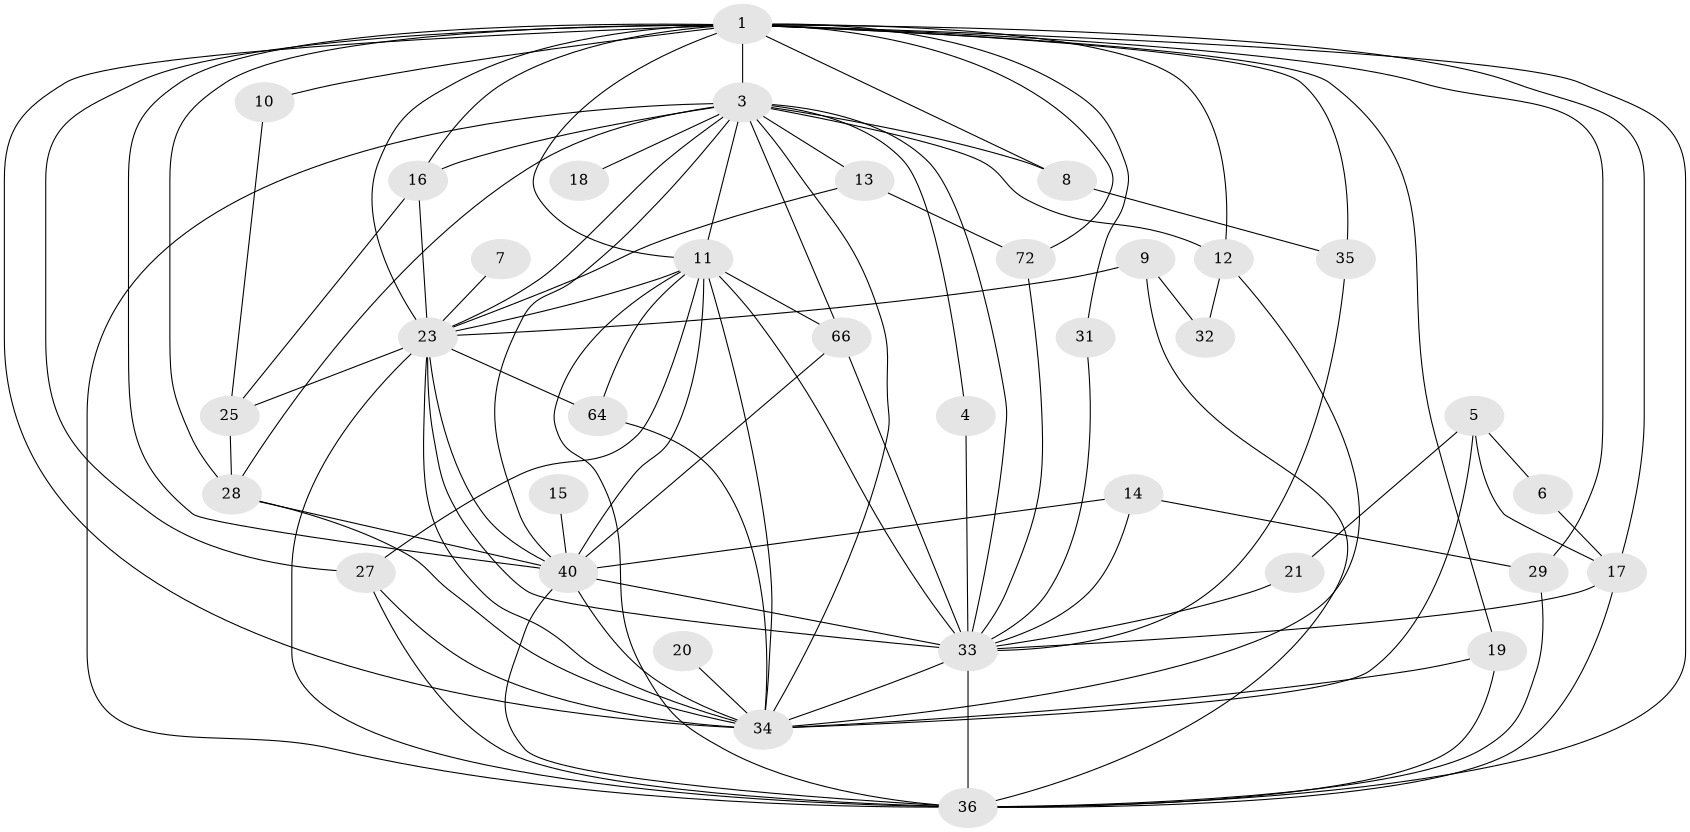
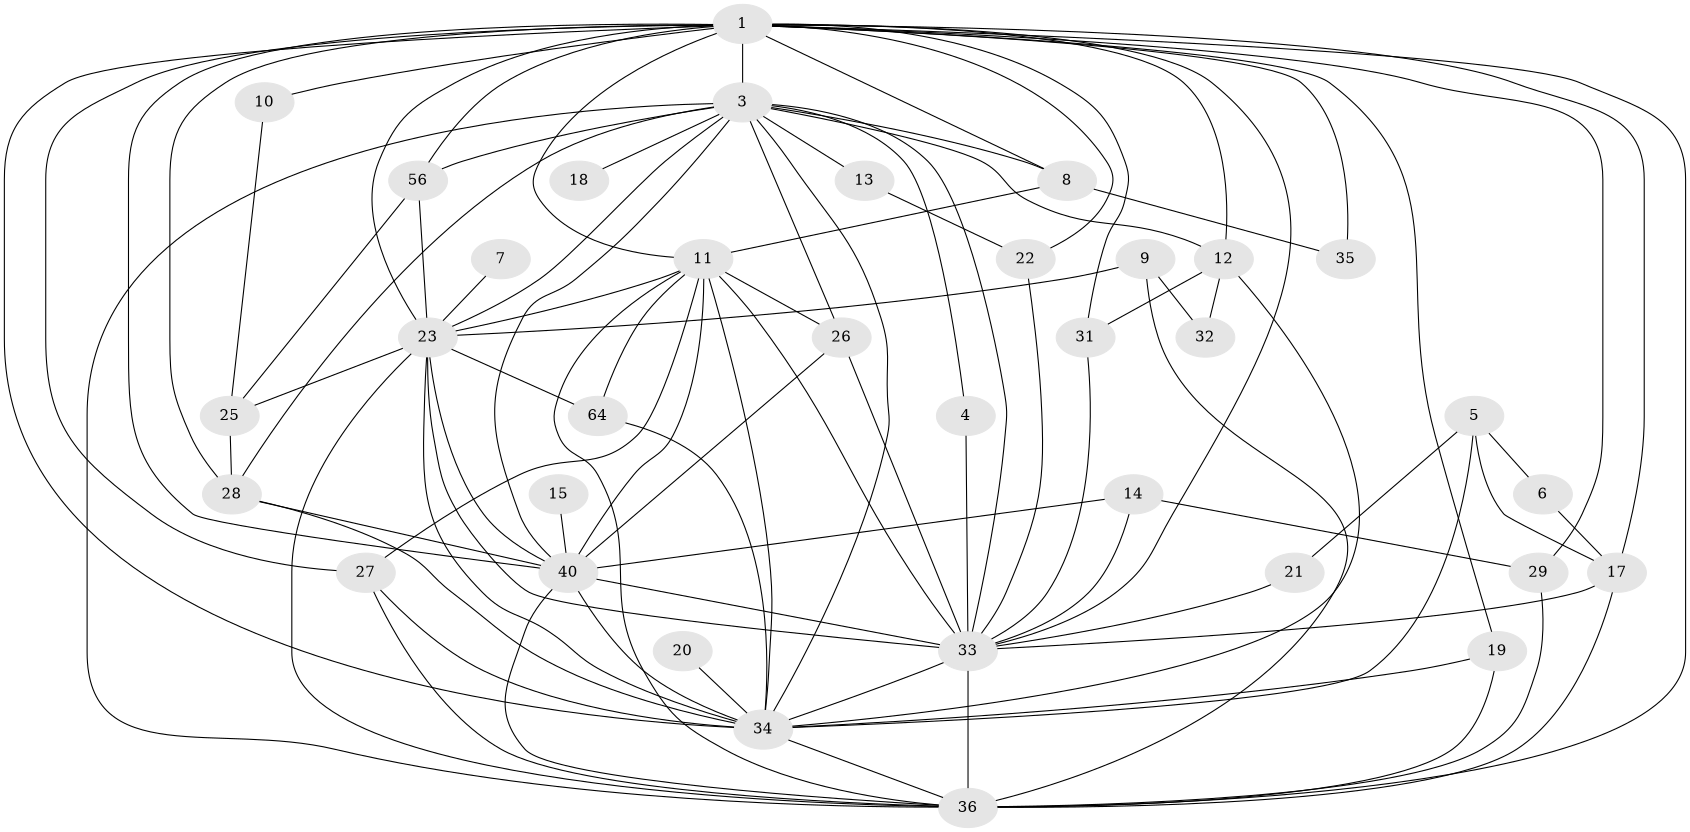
node "16": label "16" -> "56"
edge "3" -- "11": now "8" -- "11"
edge "13" -- "23": removed
node "72": label "72" -> "22"
edge "12" -- "31": added
node "66": label "66" -> "26"
edge "35" -- "33": now "1" -- "33"
edge "34" -- "36": added
